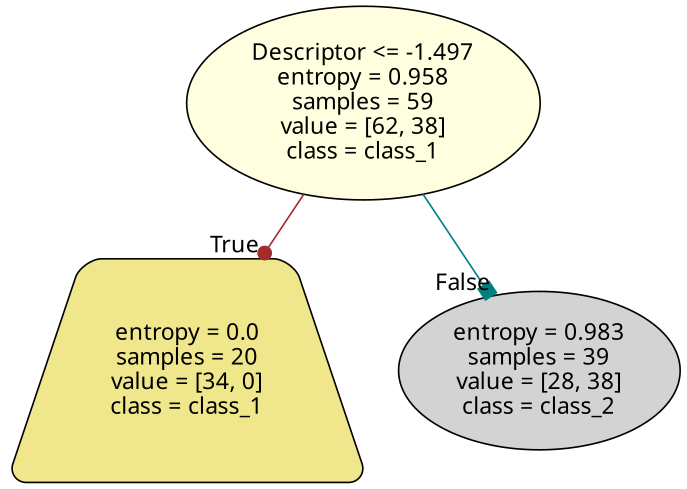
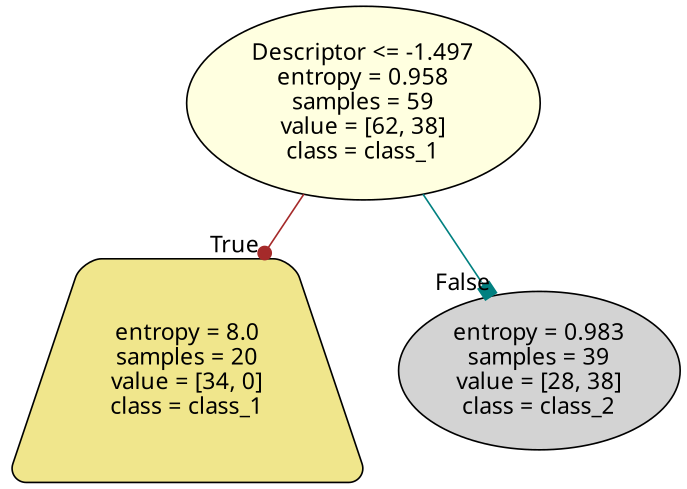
node "entropy = 0.0 samples = 20 value = [34, 0] class = class_1": label "entropy = 0.0 samples = 20 value = [34, 0] class = class_1" -> "entropy = 8.0 samples = 20 value = [34, 0] class = class_1"
